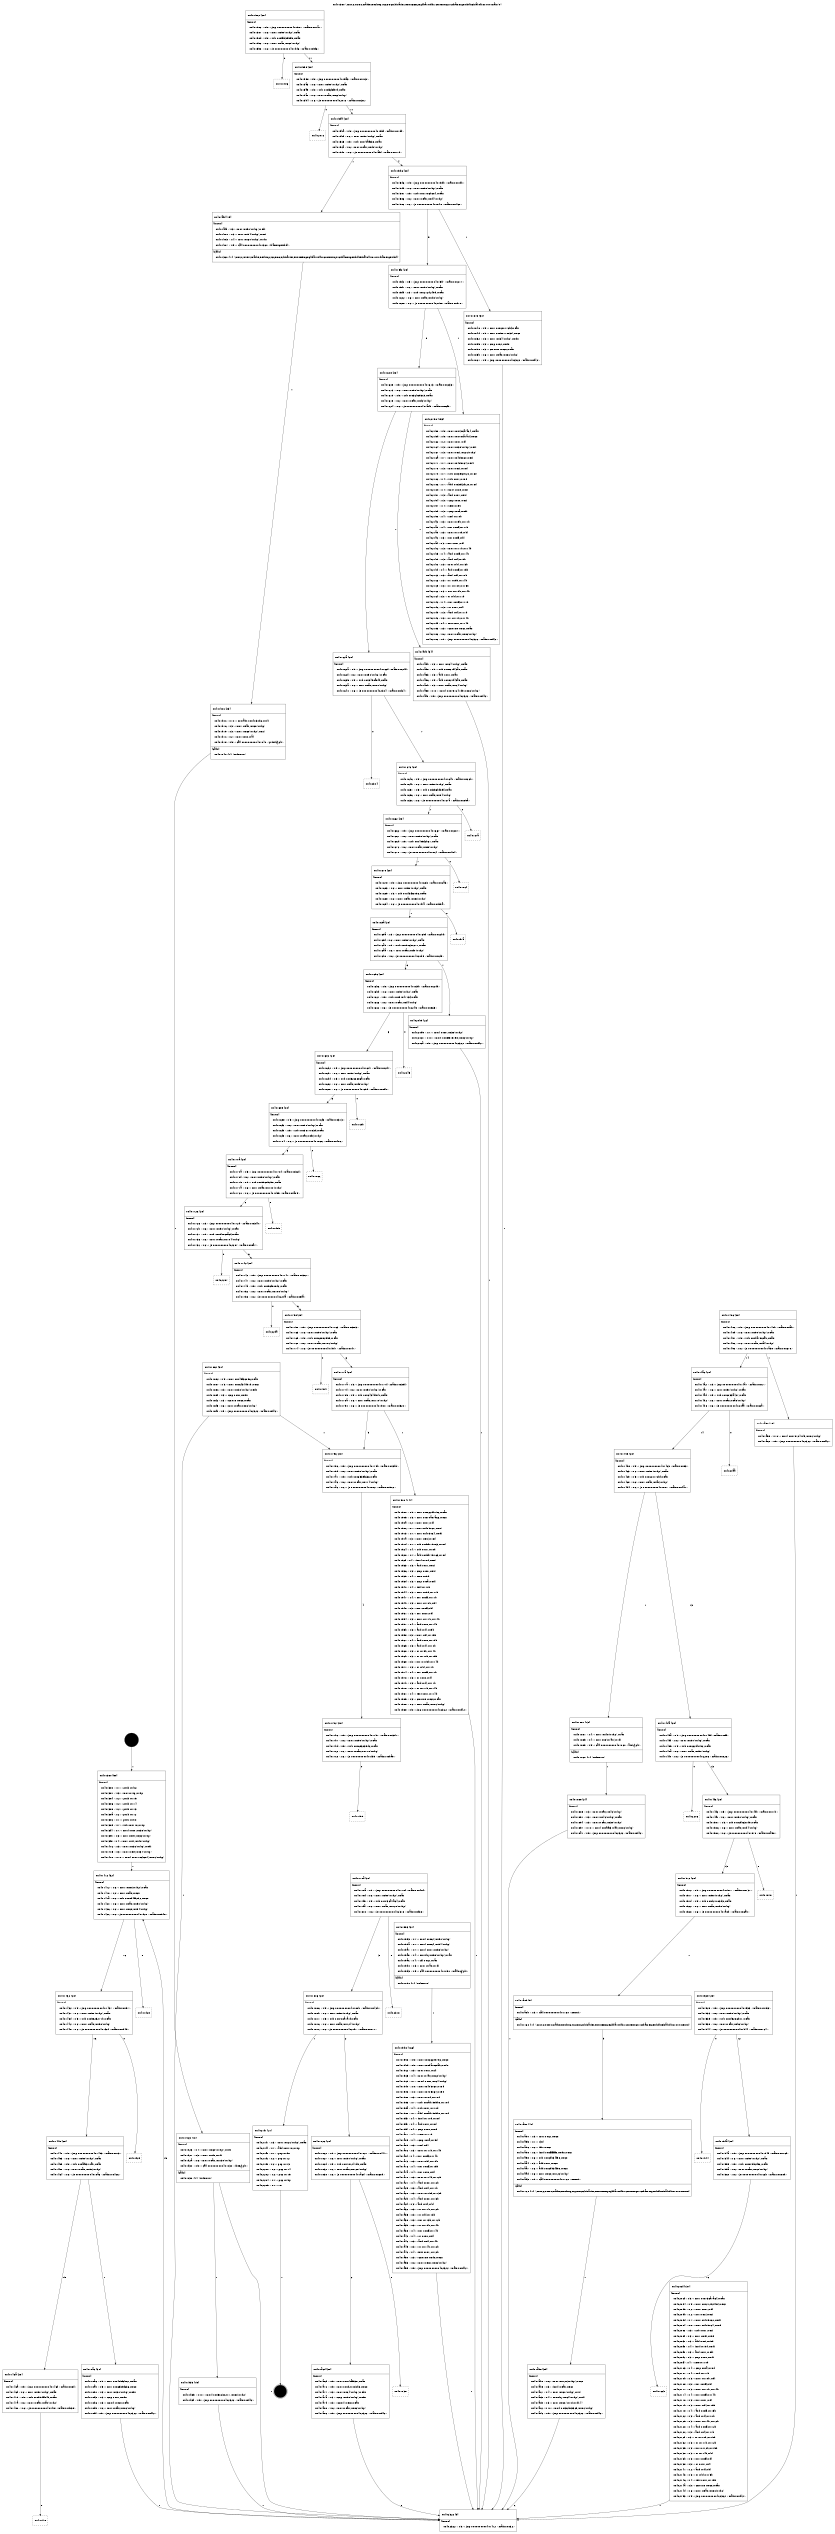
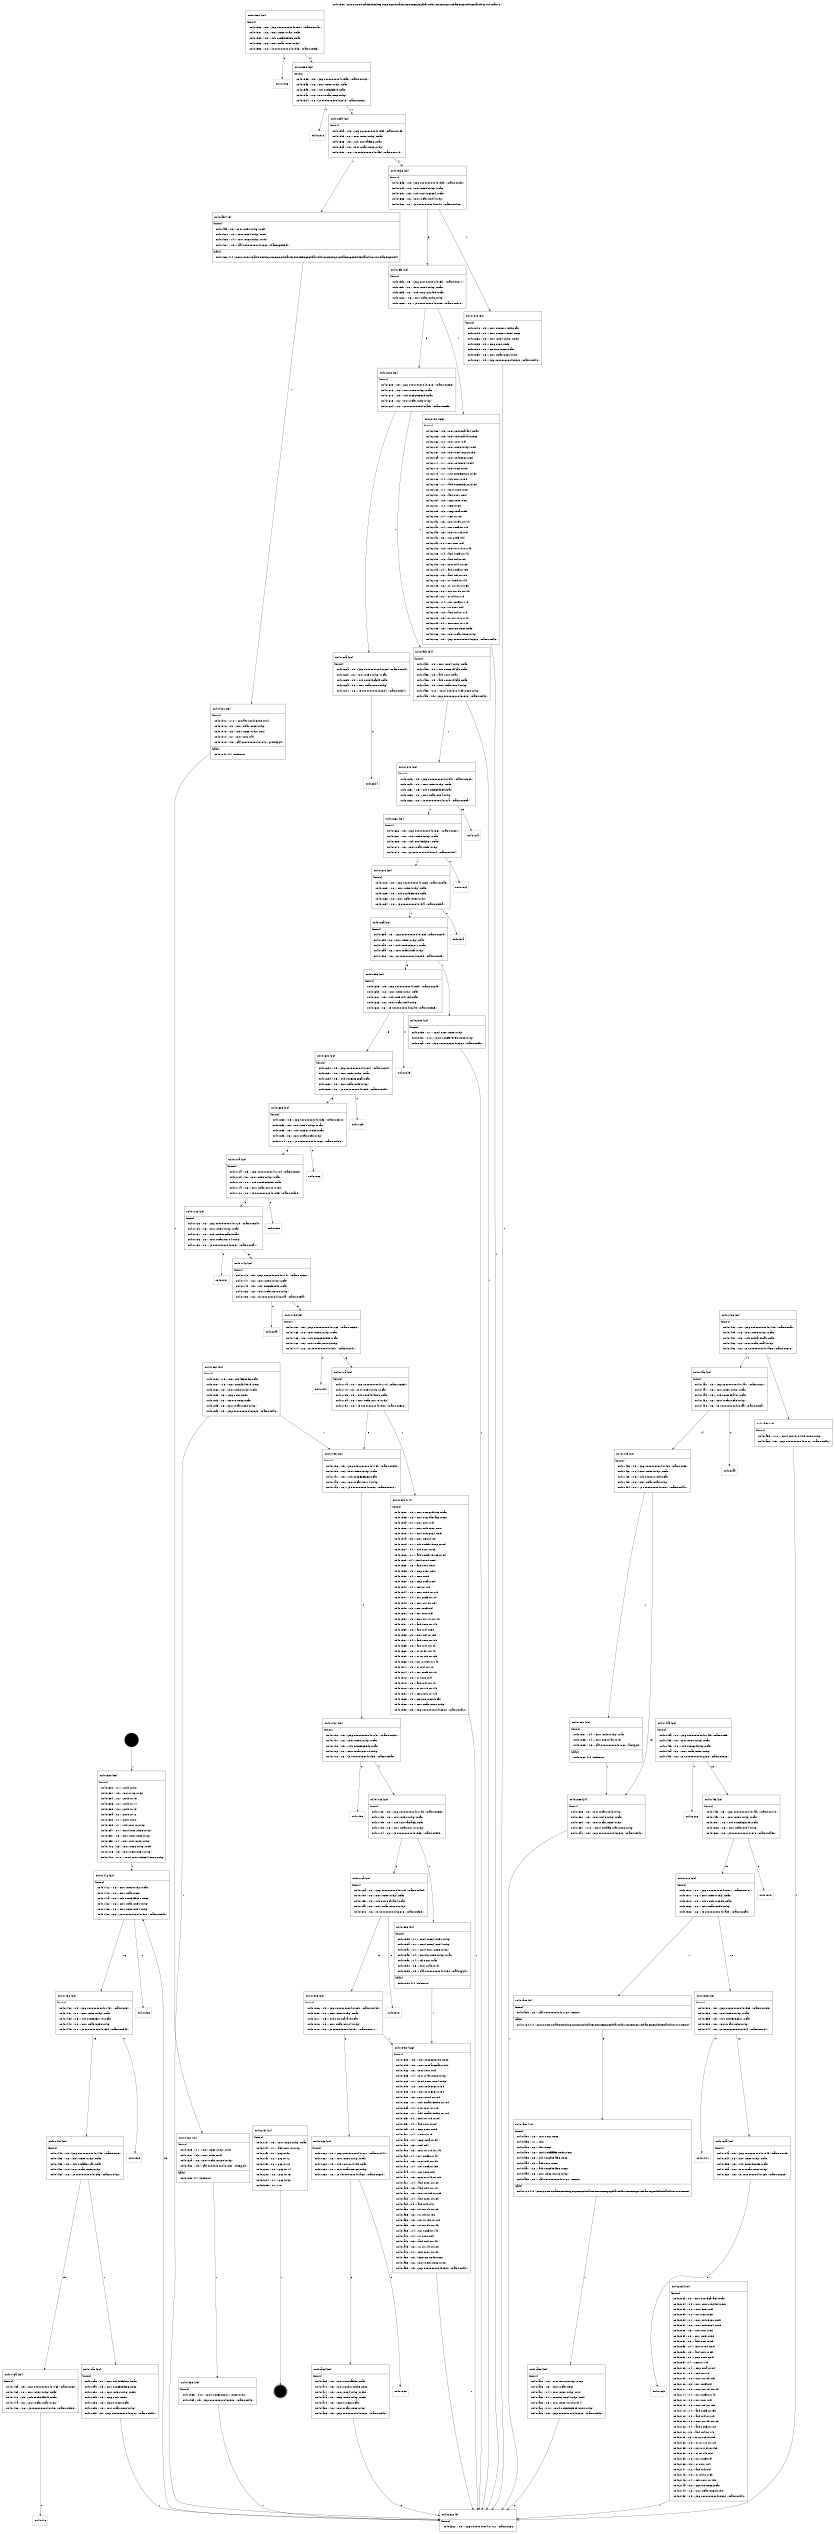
edge "0x40162a [28]" -> "0x401646 [28]": now "0x401adb [34]" -> "0x401646 [28]"
edge "0x401646 [28]" -> "0x401c7a": label " 0" -> " 15"
edge "0x4014be [28]" -> "0x4014da [28]": now "0x4014be [28]" -> "0x40188e [24]"
node "0x4017ce [28]": added
edge "0x401512 [28]" -> "0x40152e [28]": added, label "12"
edge "0x401806 [28]" -> "0x4021f1 [21]": now "0x401806 [28]" -> "0x4019b8 [166]"
edge "0x40154a [28]" -> "0x401c6b": label " 16" -> " 0"
edge "0x401b23 [18]" -> "0x402322 [5]": now "0x402158 [153]" -> "0x402322 [5]"
